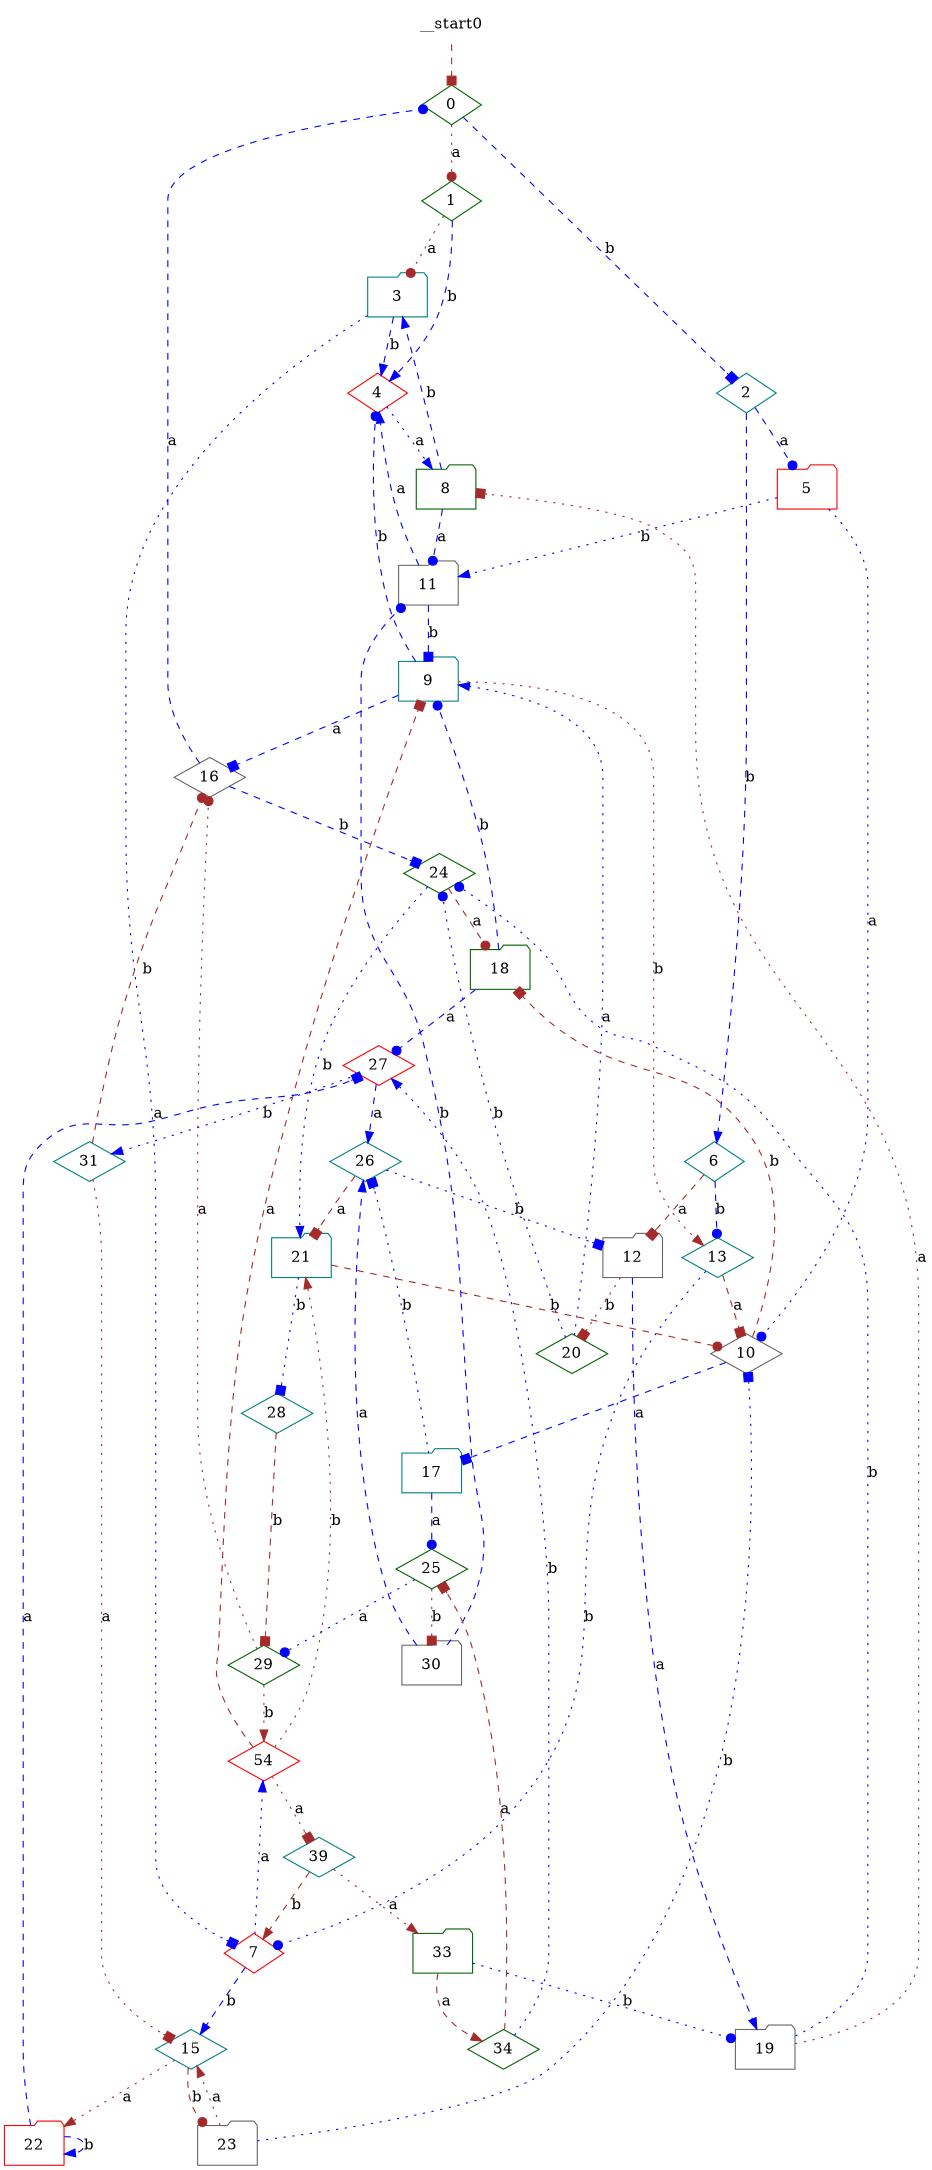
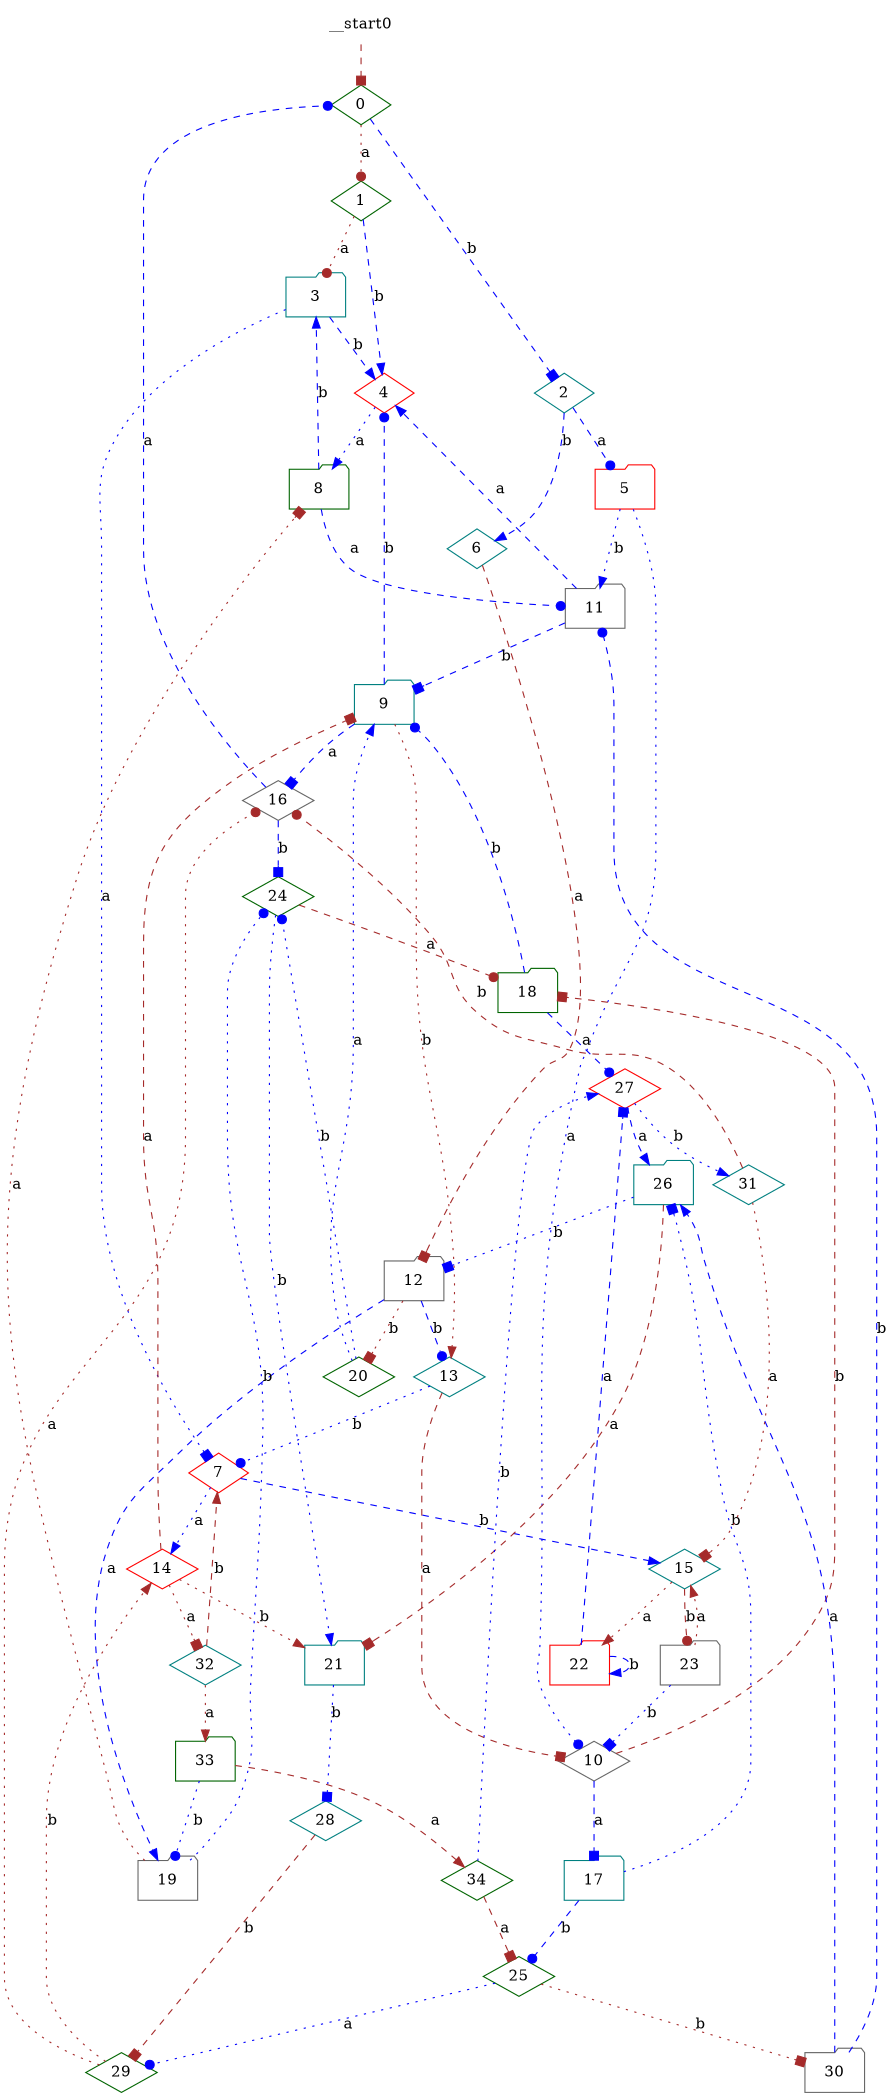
node "26": shape diamond -> folder
edge "6" -> "13": now "12" -> "13"
edge "21" -> "10": removed, label "b"
edge "17" -> "25": label "a" -> "b"
node "54": label "54" -> "14"
node "39": label "39" -> "32"
